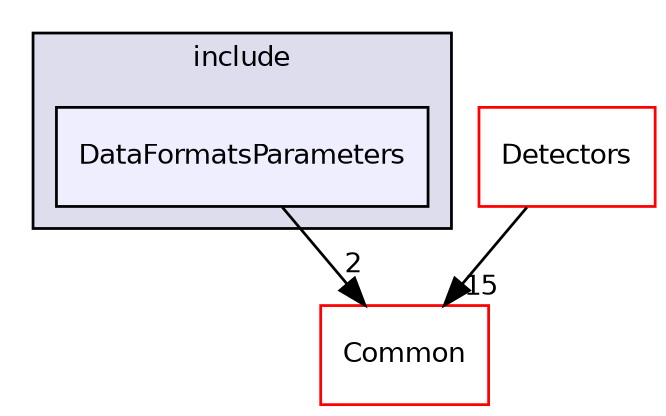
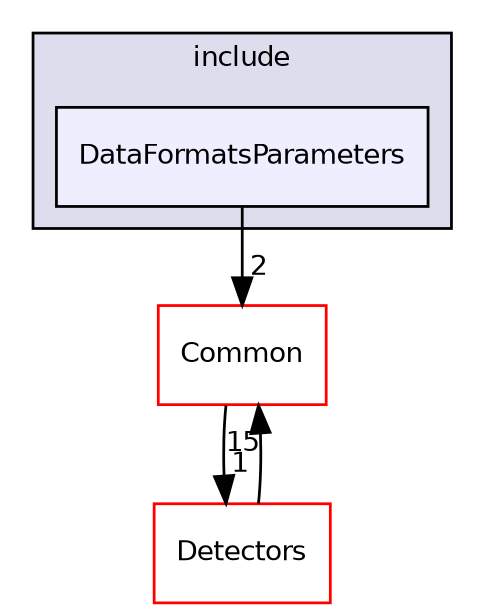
edge "Common" -> "Detectors": added
